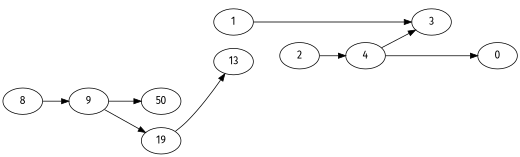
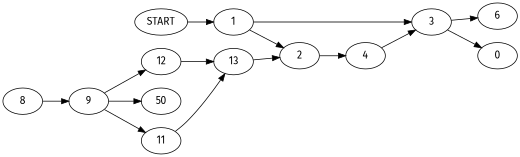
node "6": added
node "START": added
edge "1" -> "2": added
edge "4" -> "0": now "3" -> "0"
edge "13" -> "2": added
node "12": added
node "19": label "19" -> "11"
